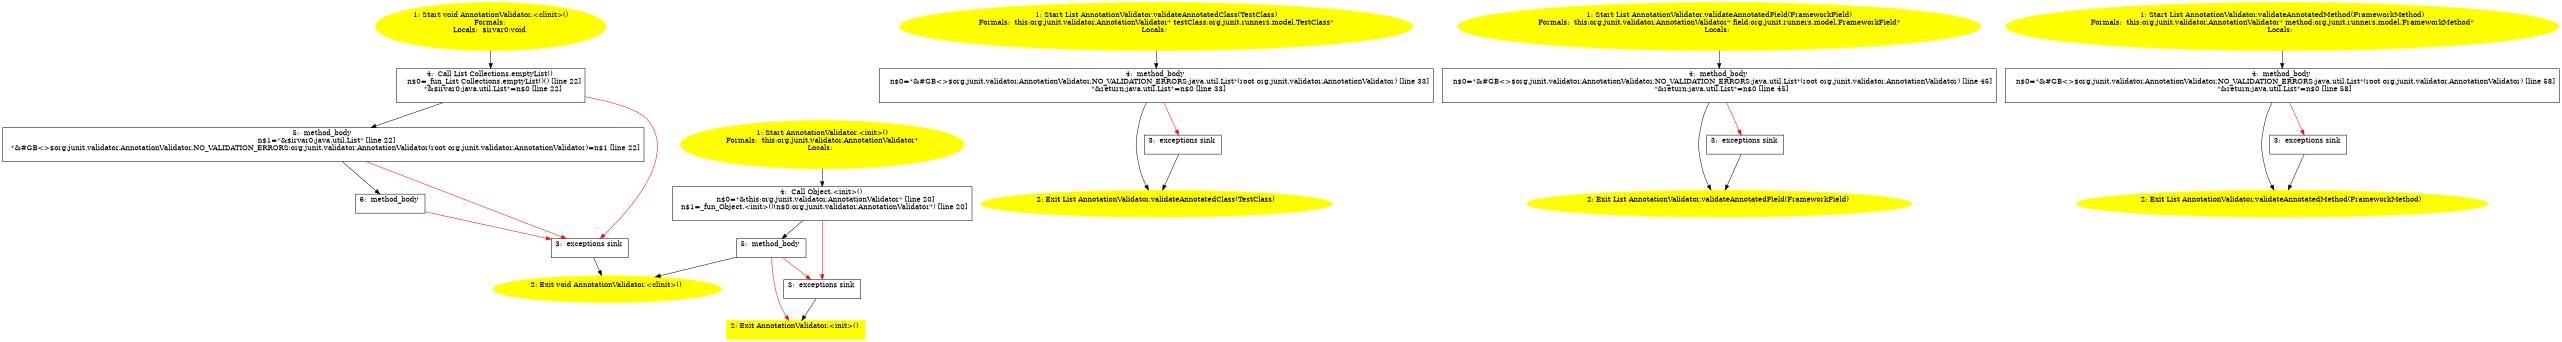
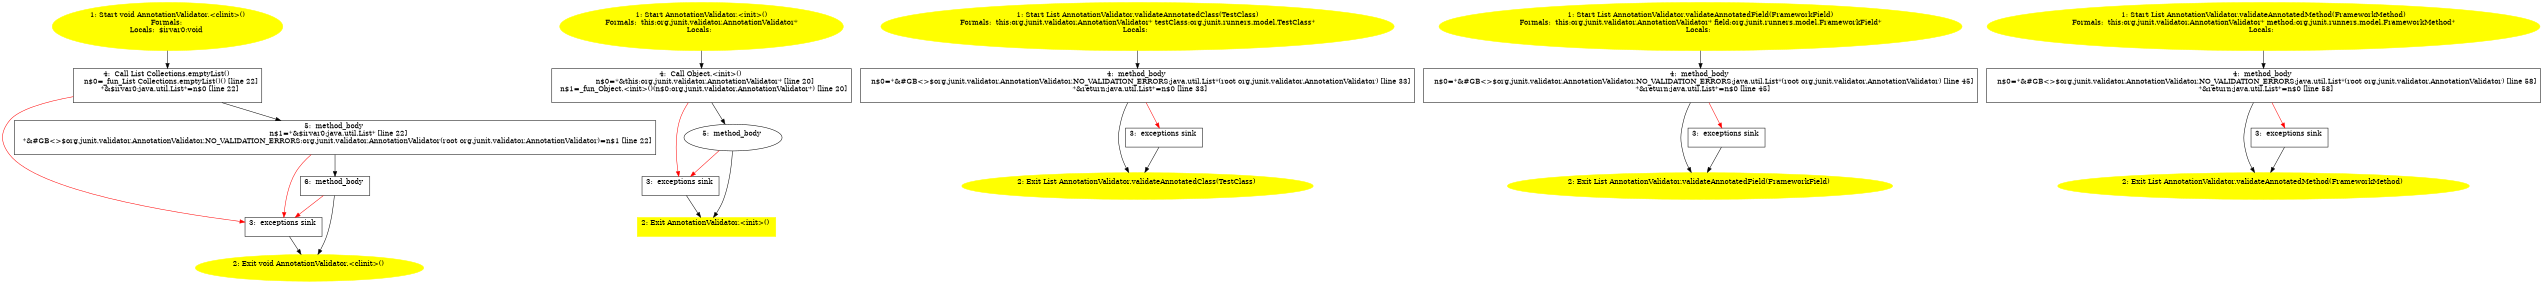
node "5:  method_body": shape box -> ellipse
edge "5:  method_body" -> "2: Exit void AnnotationValidator.<clinit>()": now "6:  method_body" -> "2: Exit void AnnotationValidator.<clinit>()"
edge "5:  method_body" -> "2: Exit AnnotationValidator.<init>()": color red -> black
